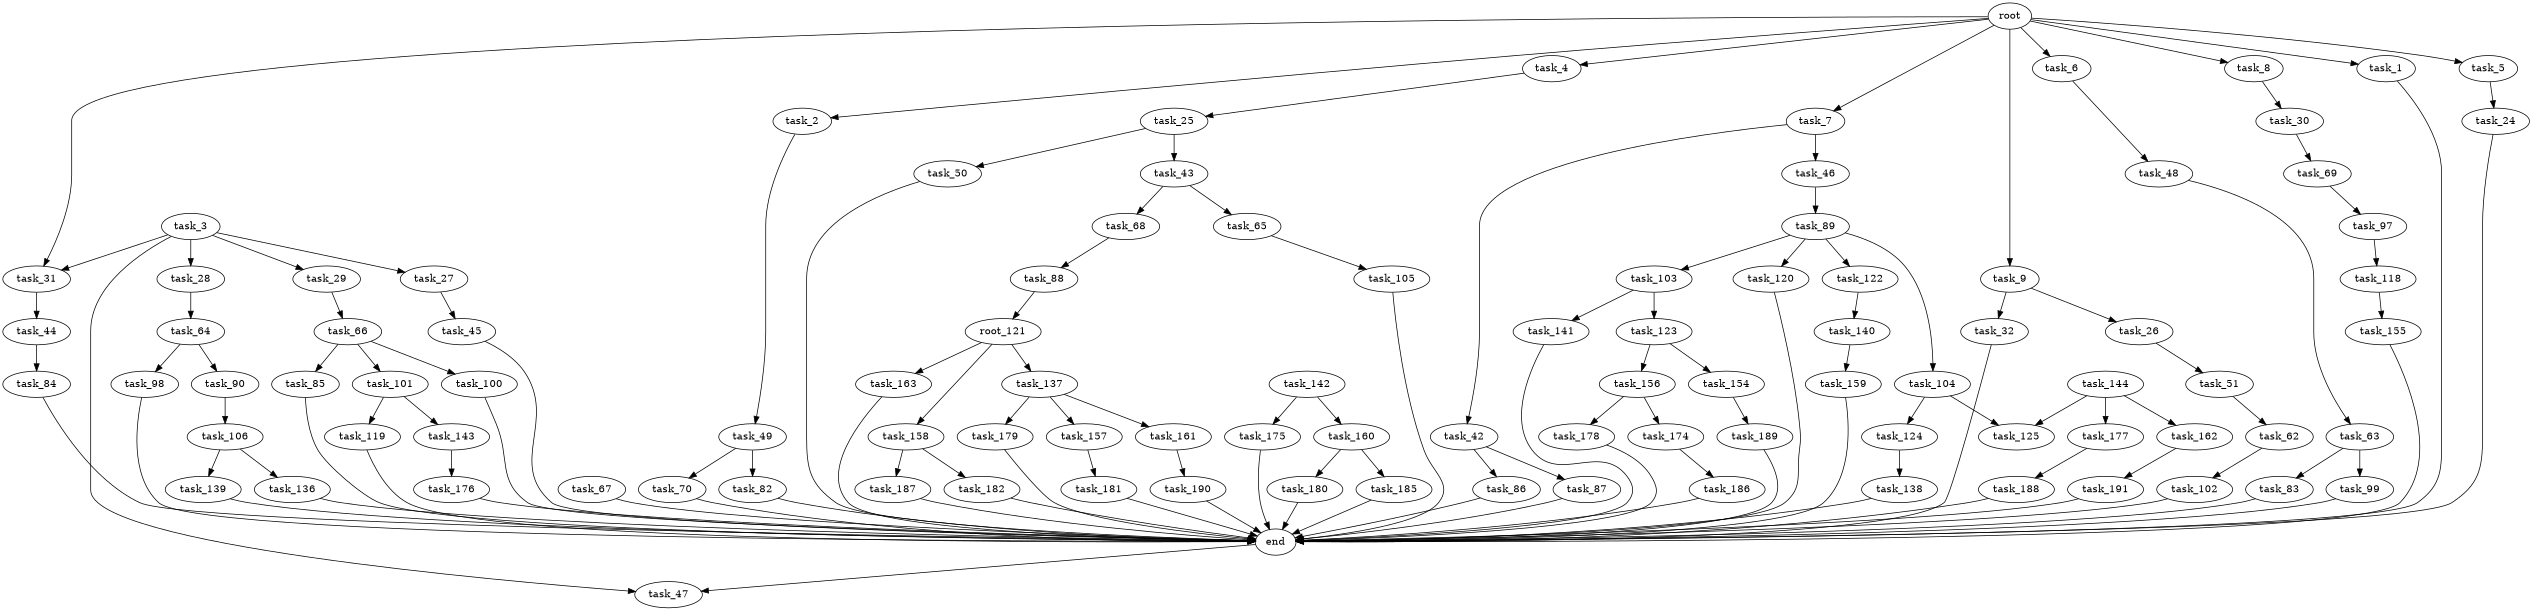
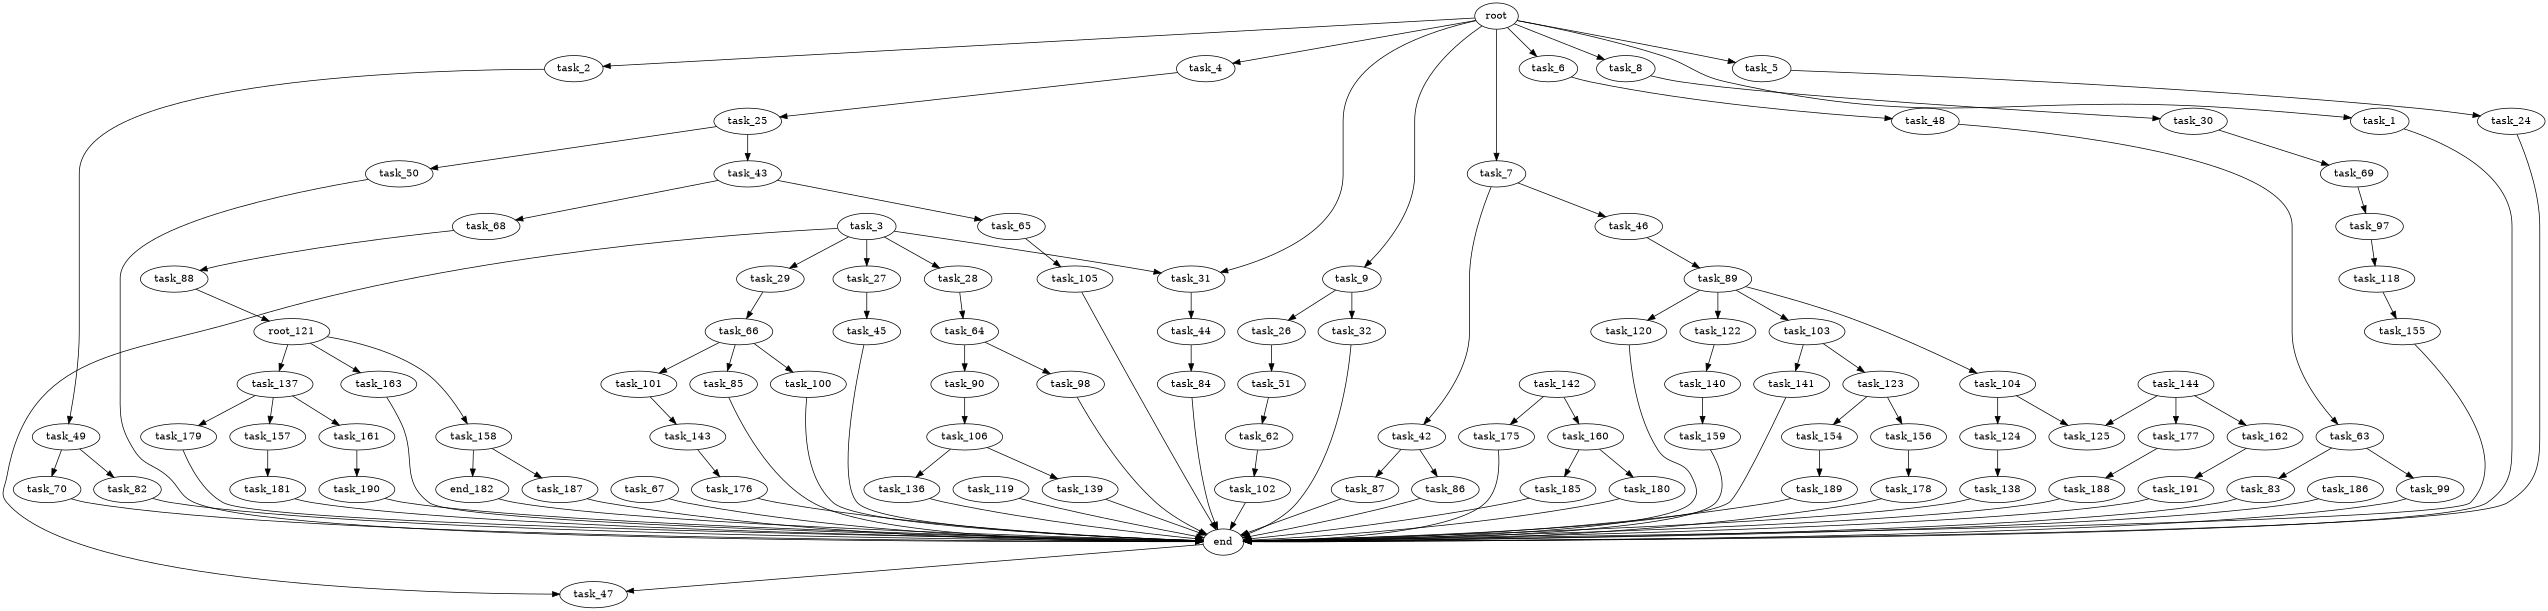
edge "task_101" -> "task_119": removed
node "task_174": removed
node "task_182": label "task_182" -> "end_182"
